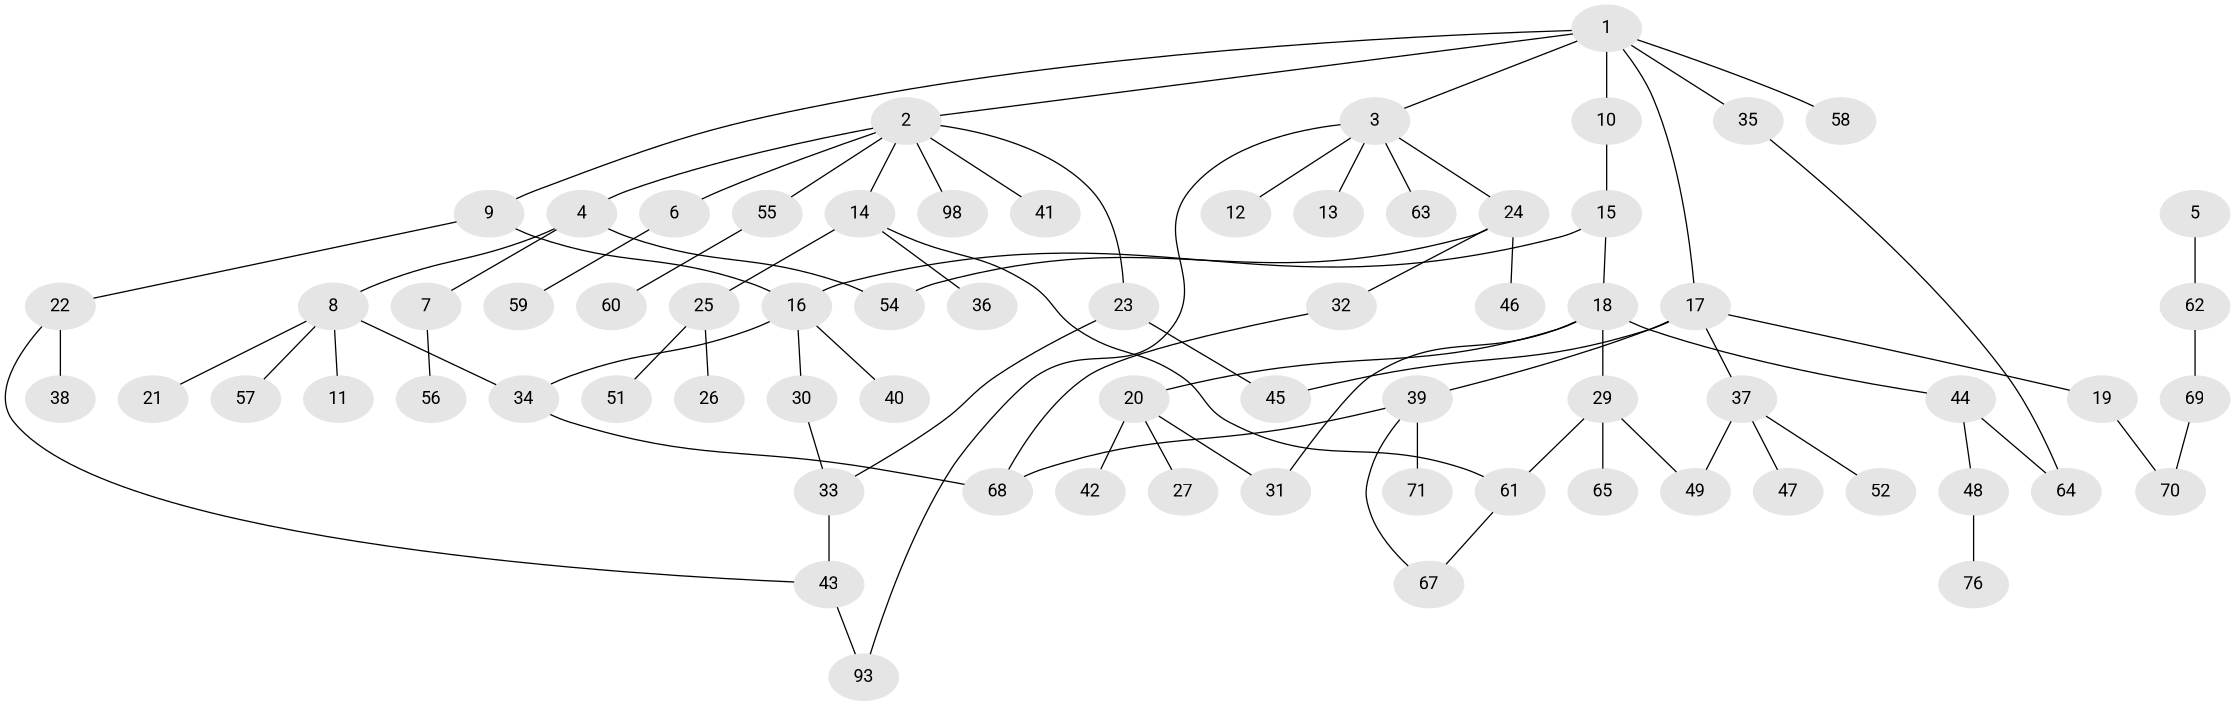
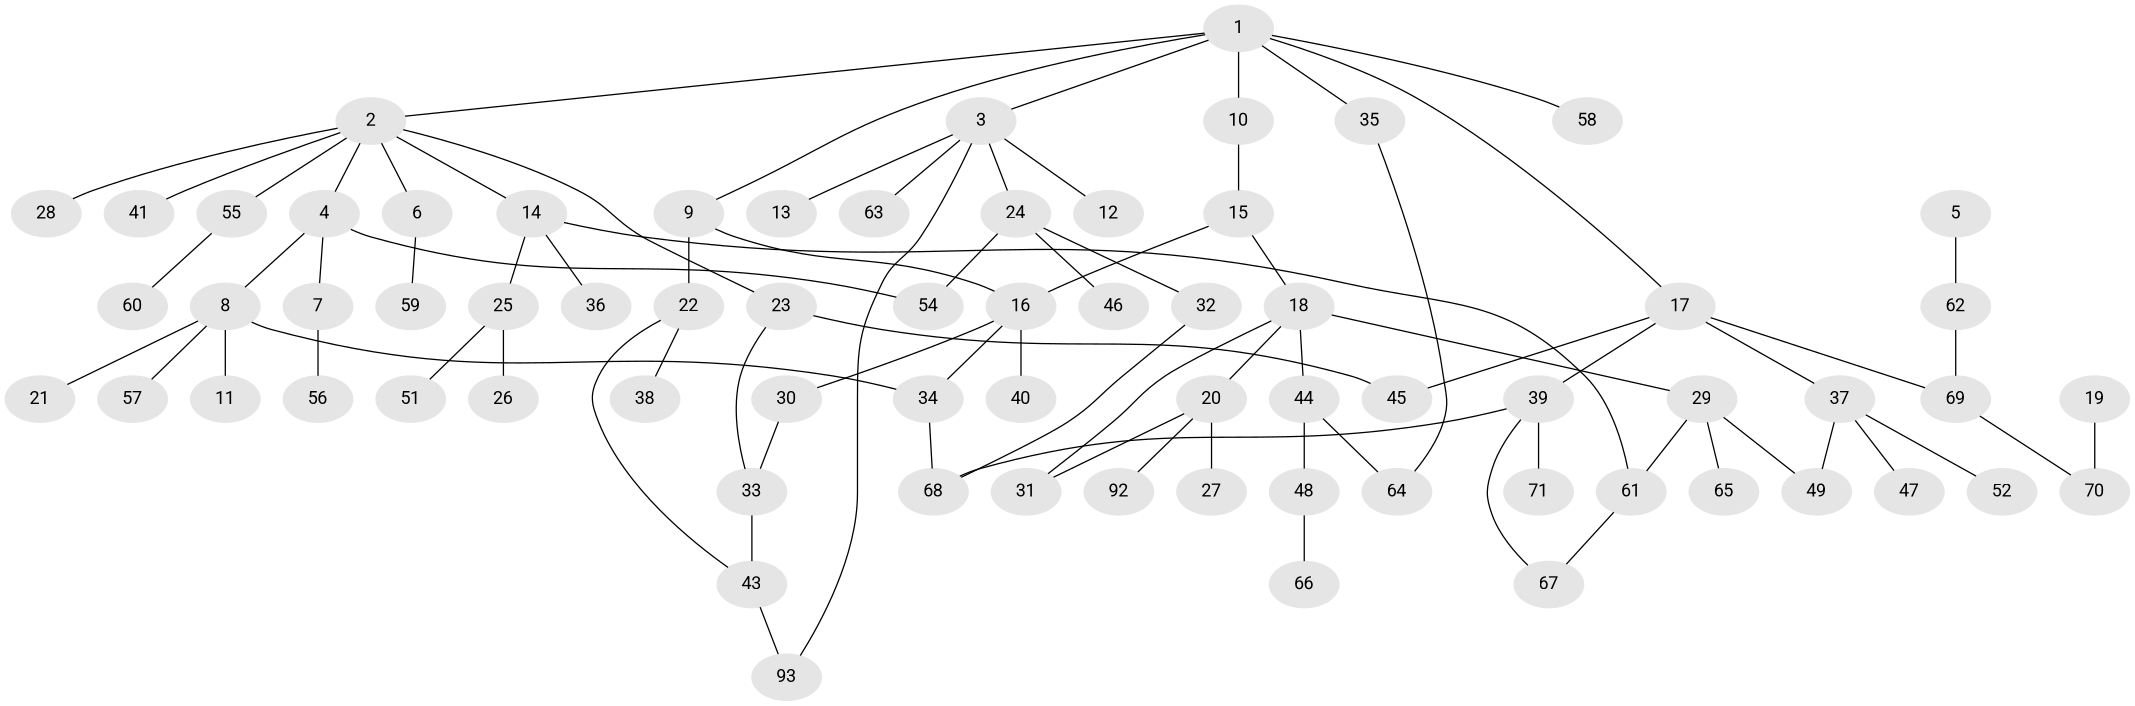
node "98": label "98" -> "28"
edge "17" -- "19": now "17" -- "69"
node "42": label "42" -> "92"
node "76": label "76" -> "66"
